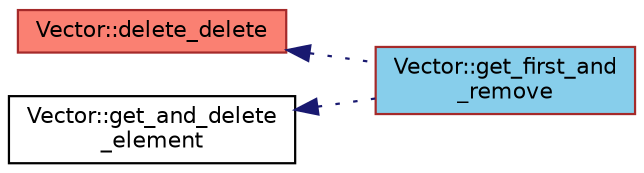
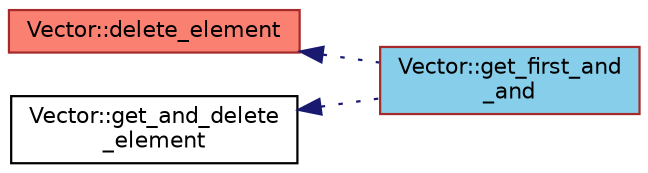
node "Vector::delete_delete": label "Vector::delete_delete" -> "Vector::delete_element"
node "Vector::get_first_and _remove": label "Vector::get_first_and _remove" -> "Vector::get_first_and _and"
